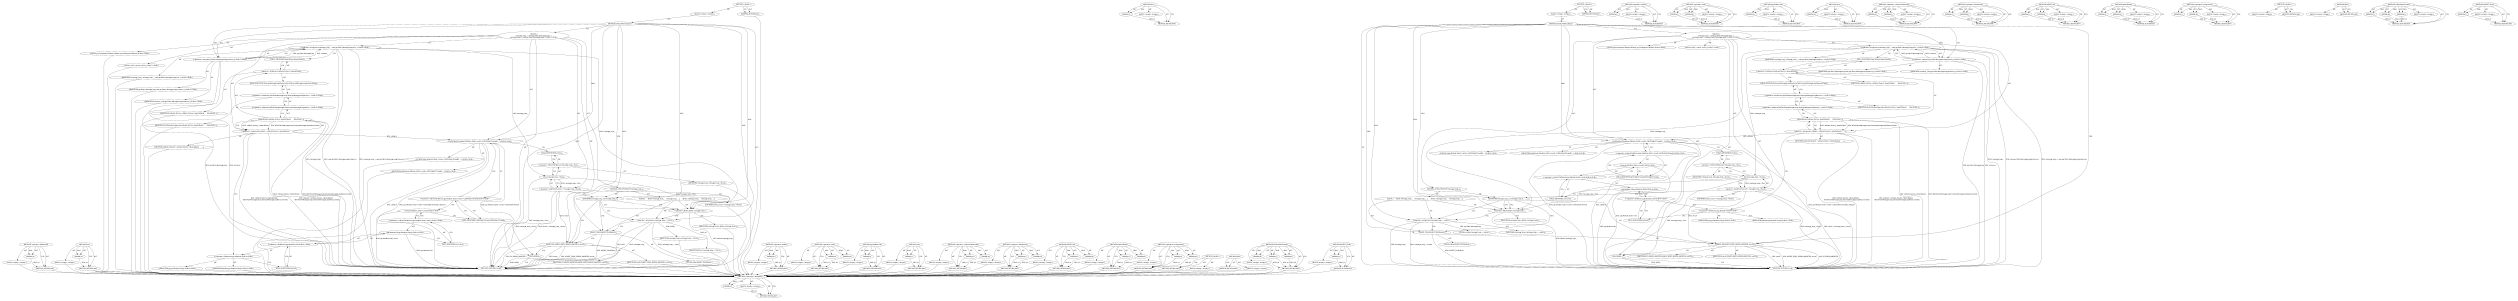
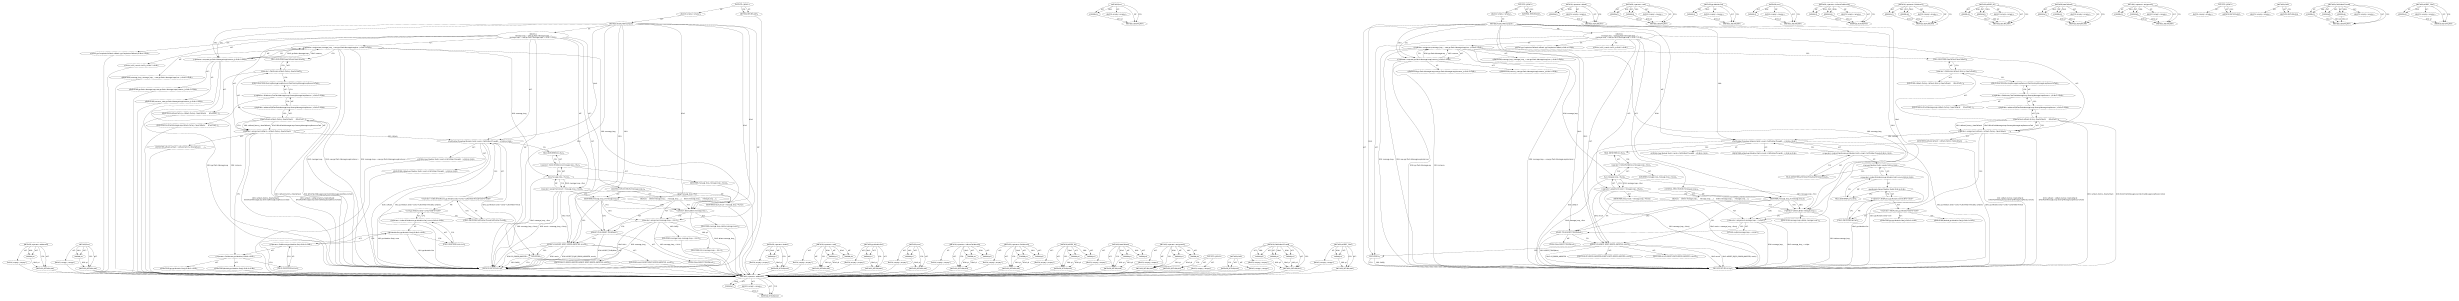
edge "(<operator>.assignment,message_loop_ = nullptr)" -> "(LITERAL,nullptr,message_loop_ = nullptr)": label "DDG: pp::flash::MessageLoop" -> "AST: "
node "(IDENTIFIER,message_loop_,message_loop_ = nullptr)": removed
